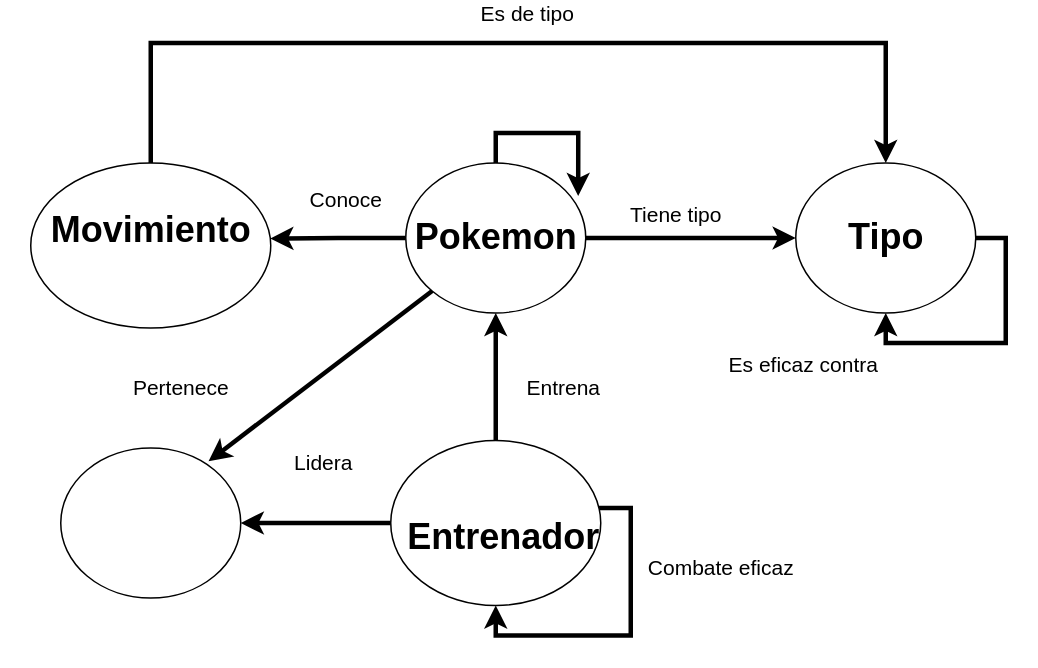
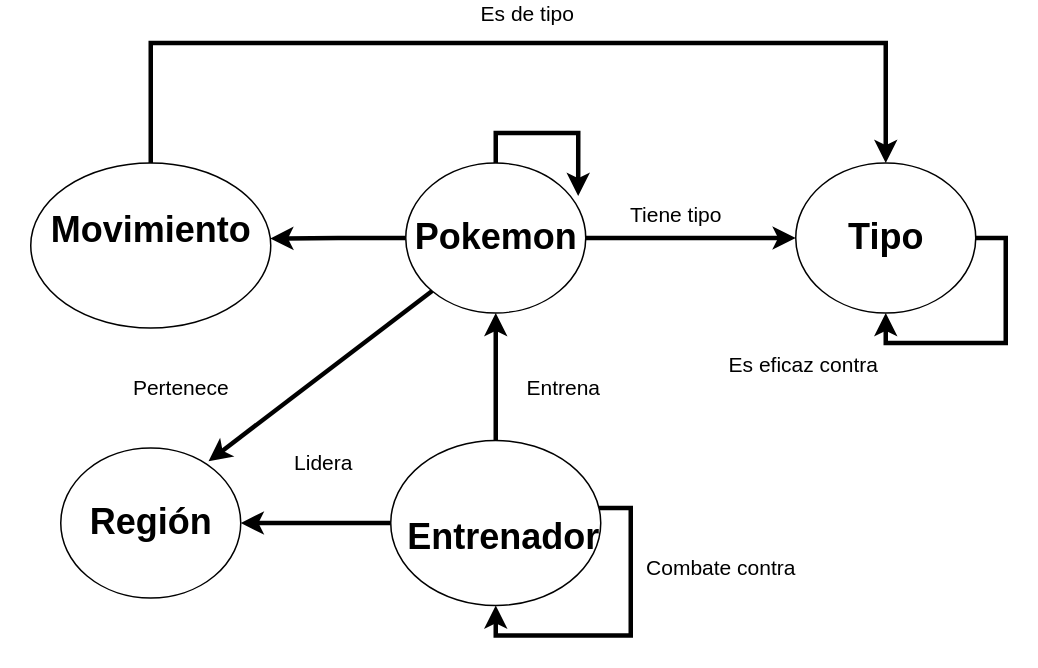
node "Conoce": removed
node "Región": added
node "Combate eficaz": label "Combate eficaz" -> "Combate contra"
